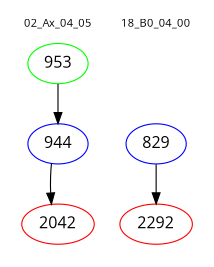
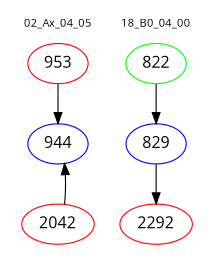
node "953": color green -> red
node "822": added
edge "944" -> "2042": reversed
